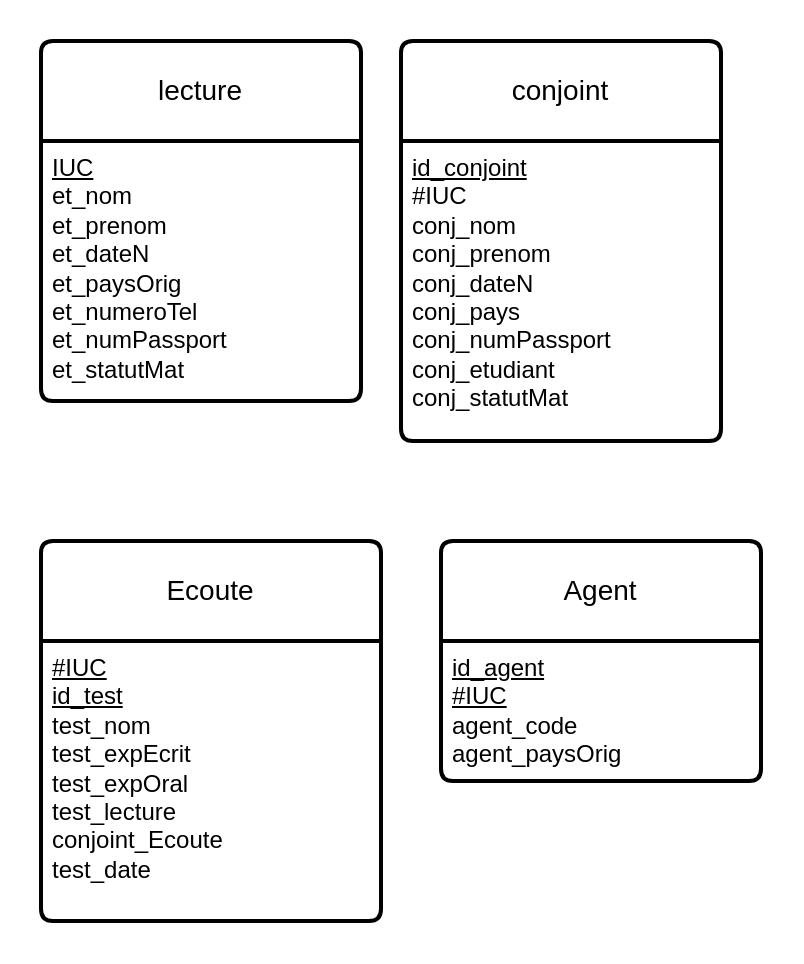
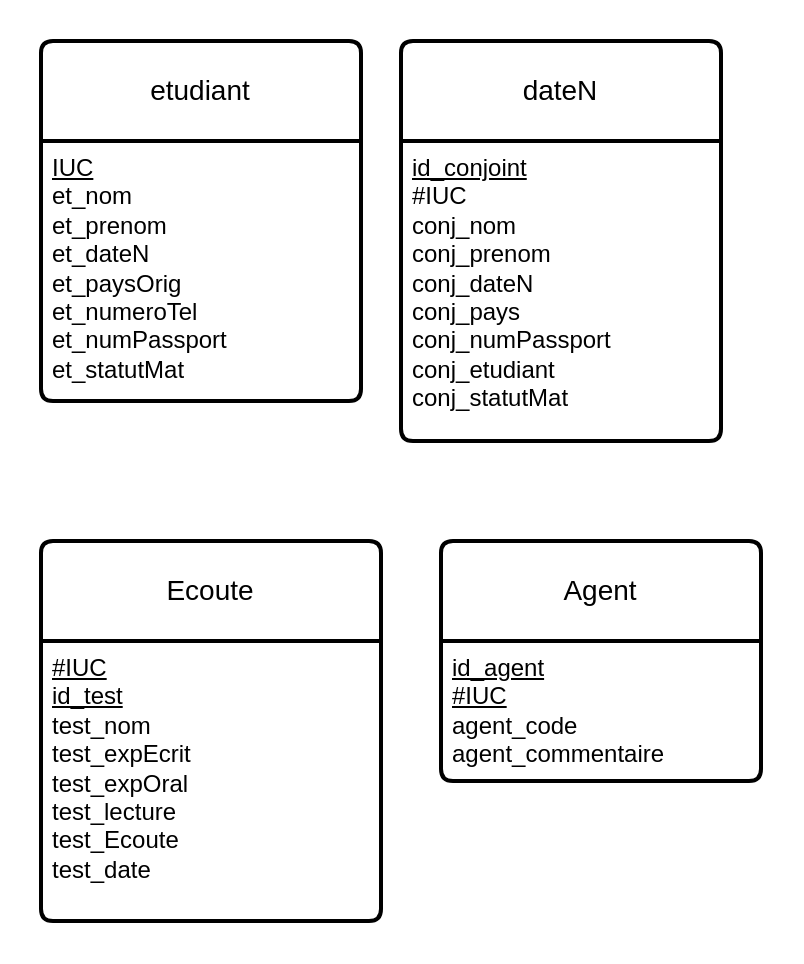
node "lecture": label "lecture" -> "etudiant"
node "conjoint": label "conjoint" -> "dateN"
node "id_agent #IUC agent_code agent_paysOrig": label "id_agent #IUC agent_code agent_paysOrig" -> "id_agent #IUC agent_code agent_commentaire"
node "#IUC id_test test_nom test_expEcrit test_expOral test_lecture conjoint_Ecoute test_date": label "#IUC id_test test_nom test_expEcrit test_expOral test_lecture conjoint_Ecoute test_date" -> "#IUC id_test test_nom test_expEcrit test_expOral test_lecture test_Ecoute test_date"
